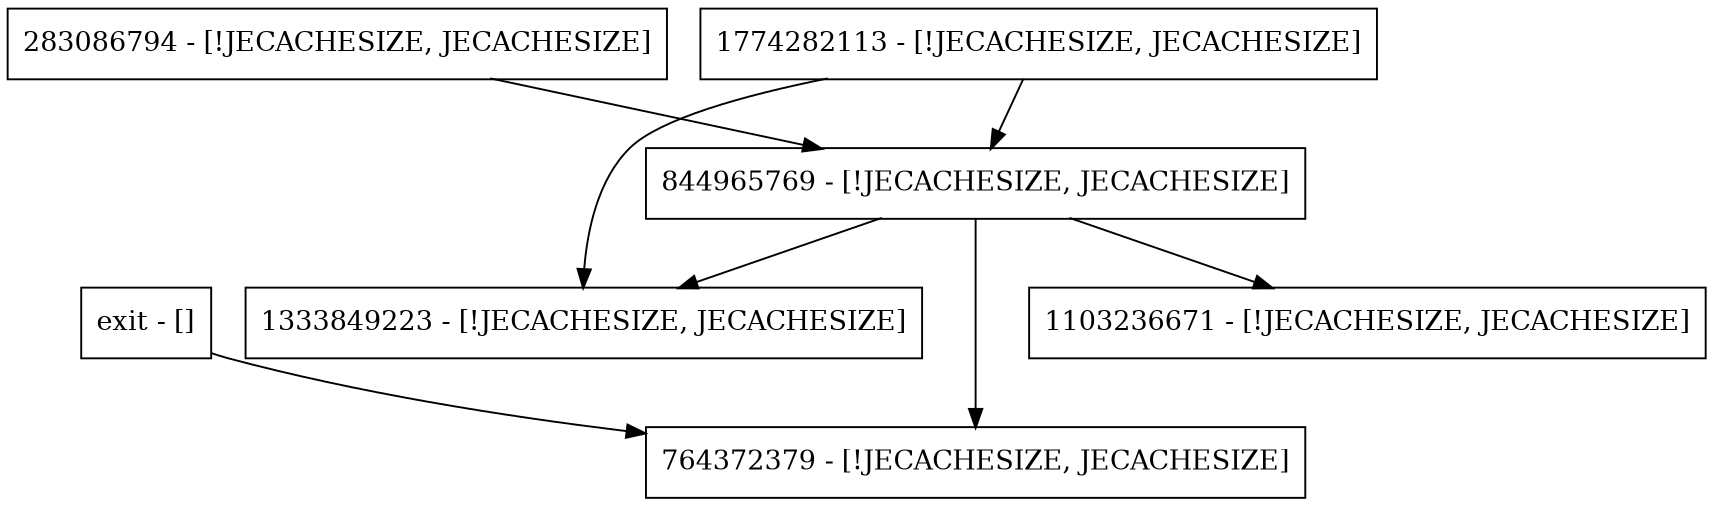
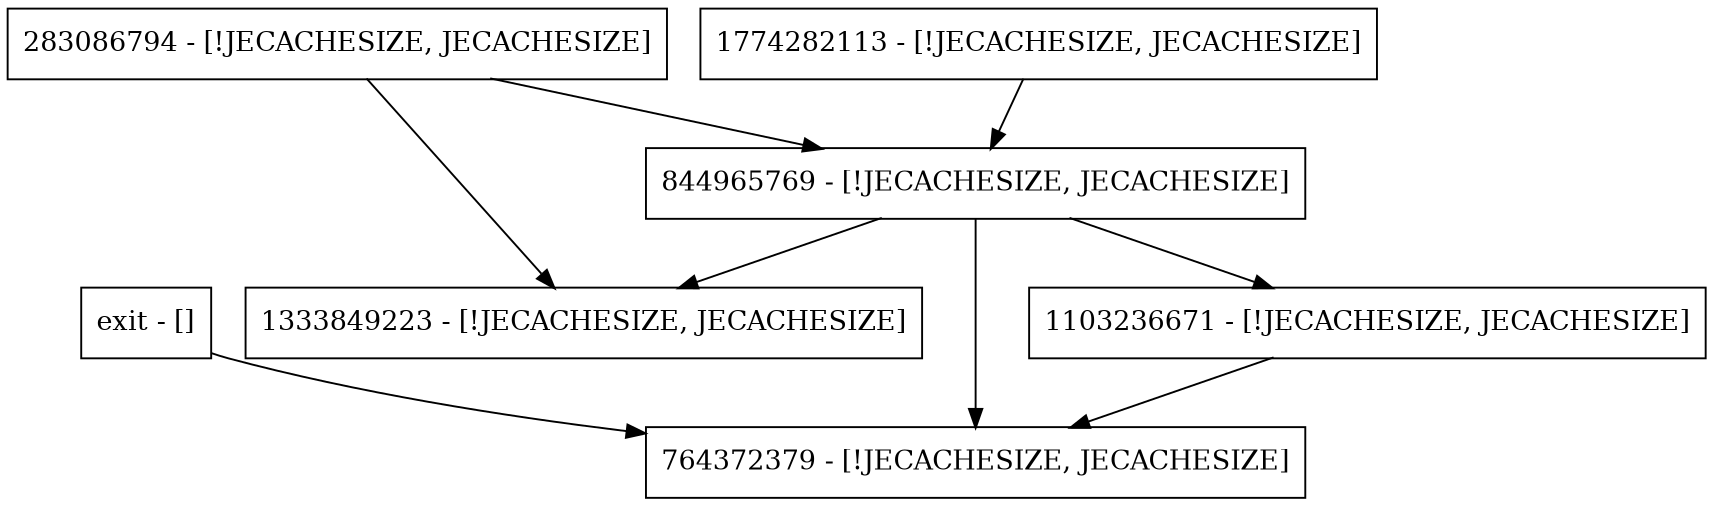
edge "1774282113 - [!JECACHESIZE, JECACHESIZE]" -> "1333849223 - [!JECACHESIZE, JECACHESIZE]": now "283086794 - [!JECACHESIZE, JECACHESIZE]" -> "1333849223 - [!JECACHESIZE, JECACHESIZE]"
edge "1103236671 - [!JECACHESIZE, JECACHESIZE]" -> "764372379 - [!JECACHESIZE, JECACHESIZE]": added
